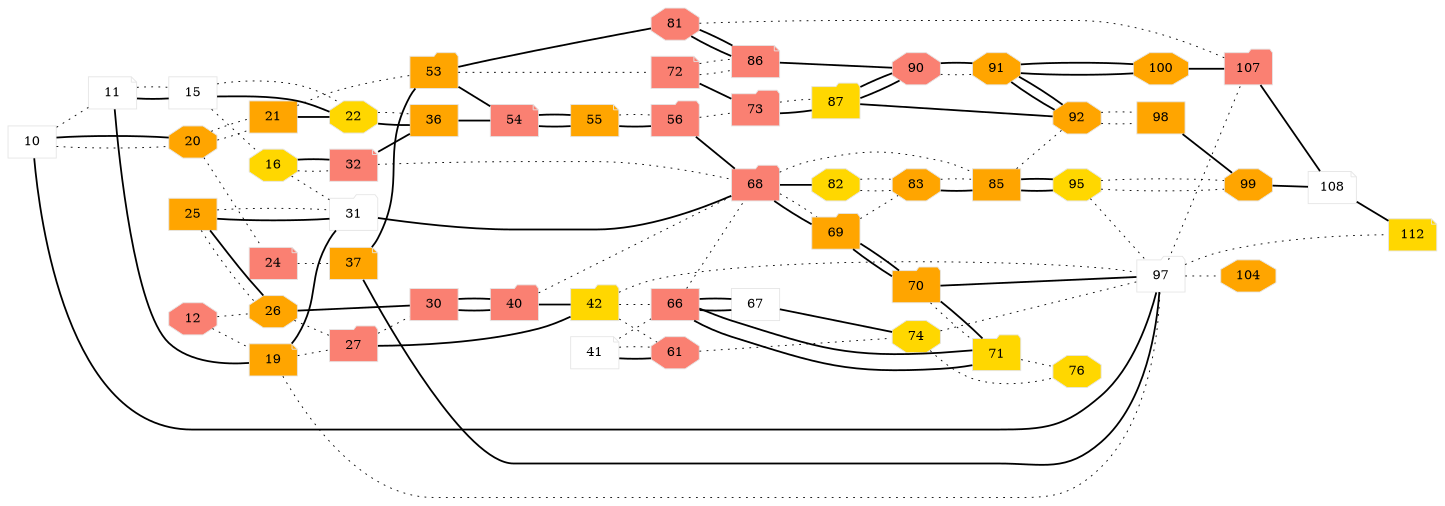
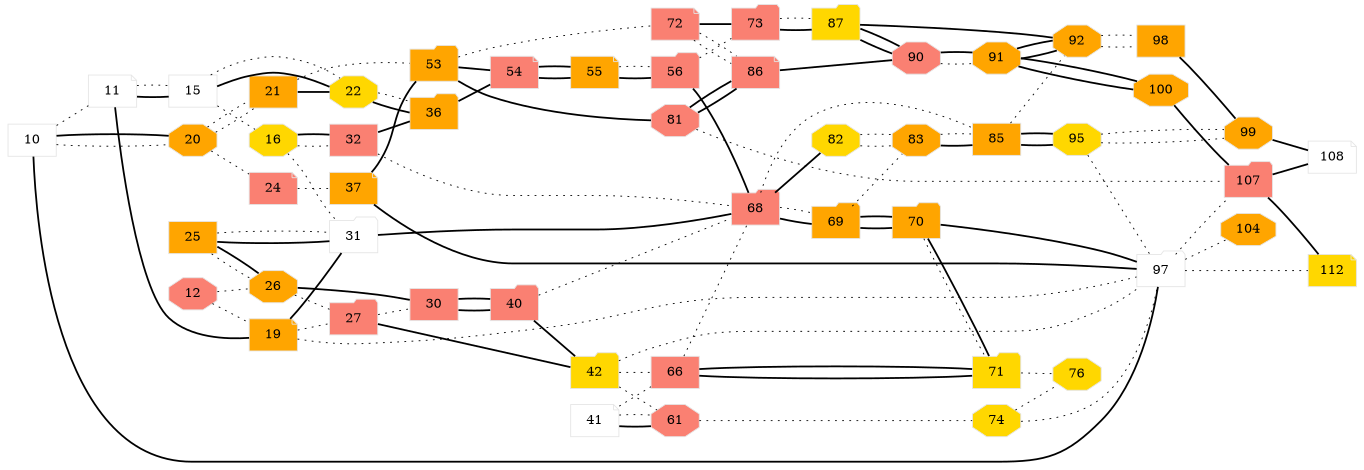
node "36": shape box -> folder
node "32": shape note -> box
edge "108" -- "112": now "107" -- "112"
node "67": removed
